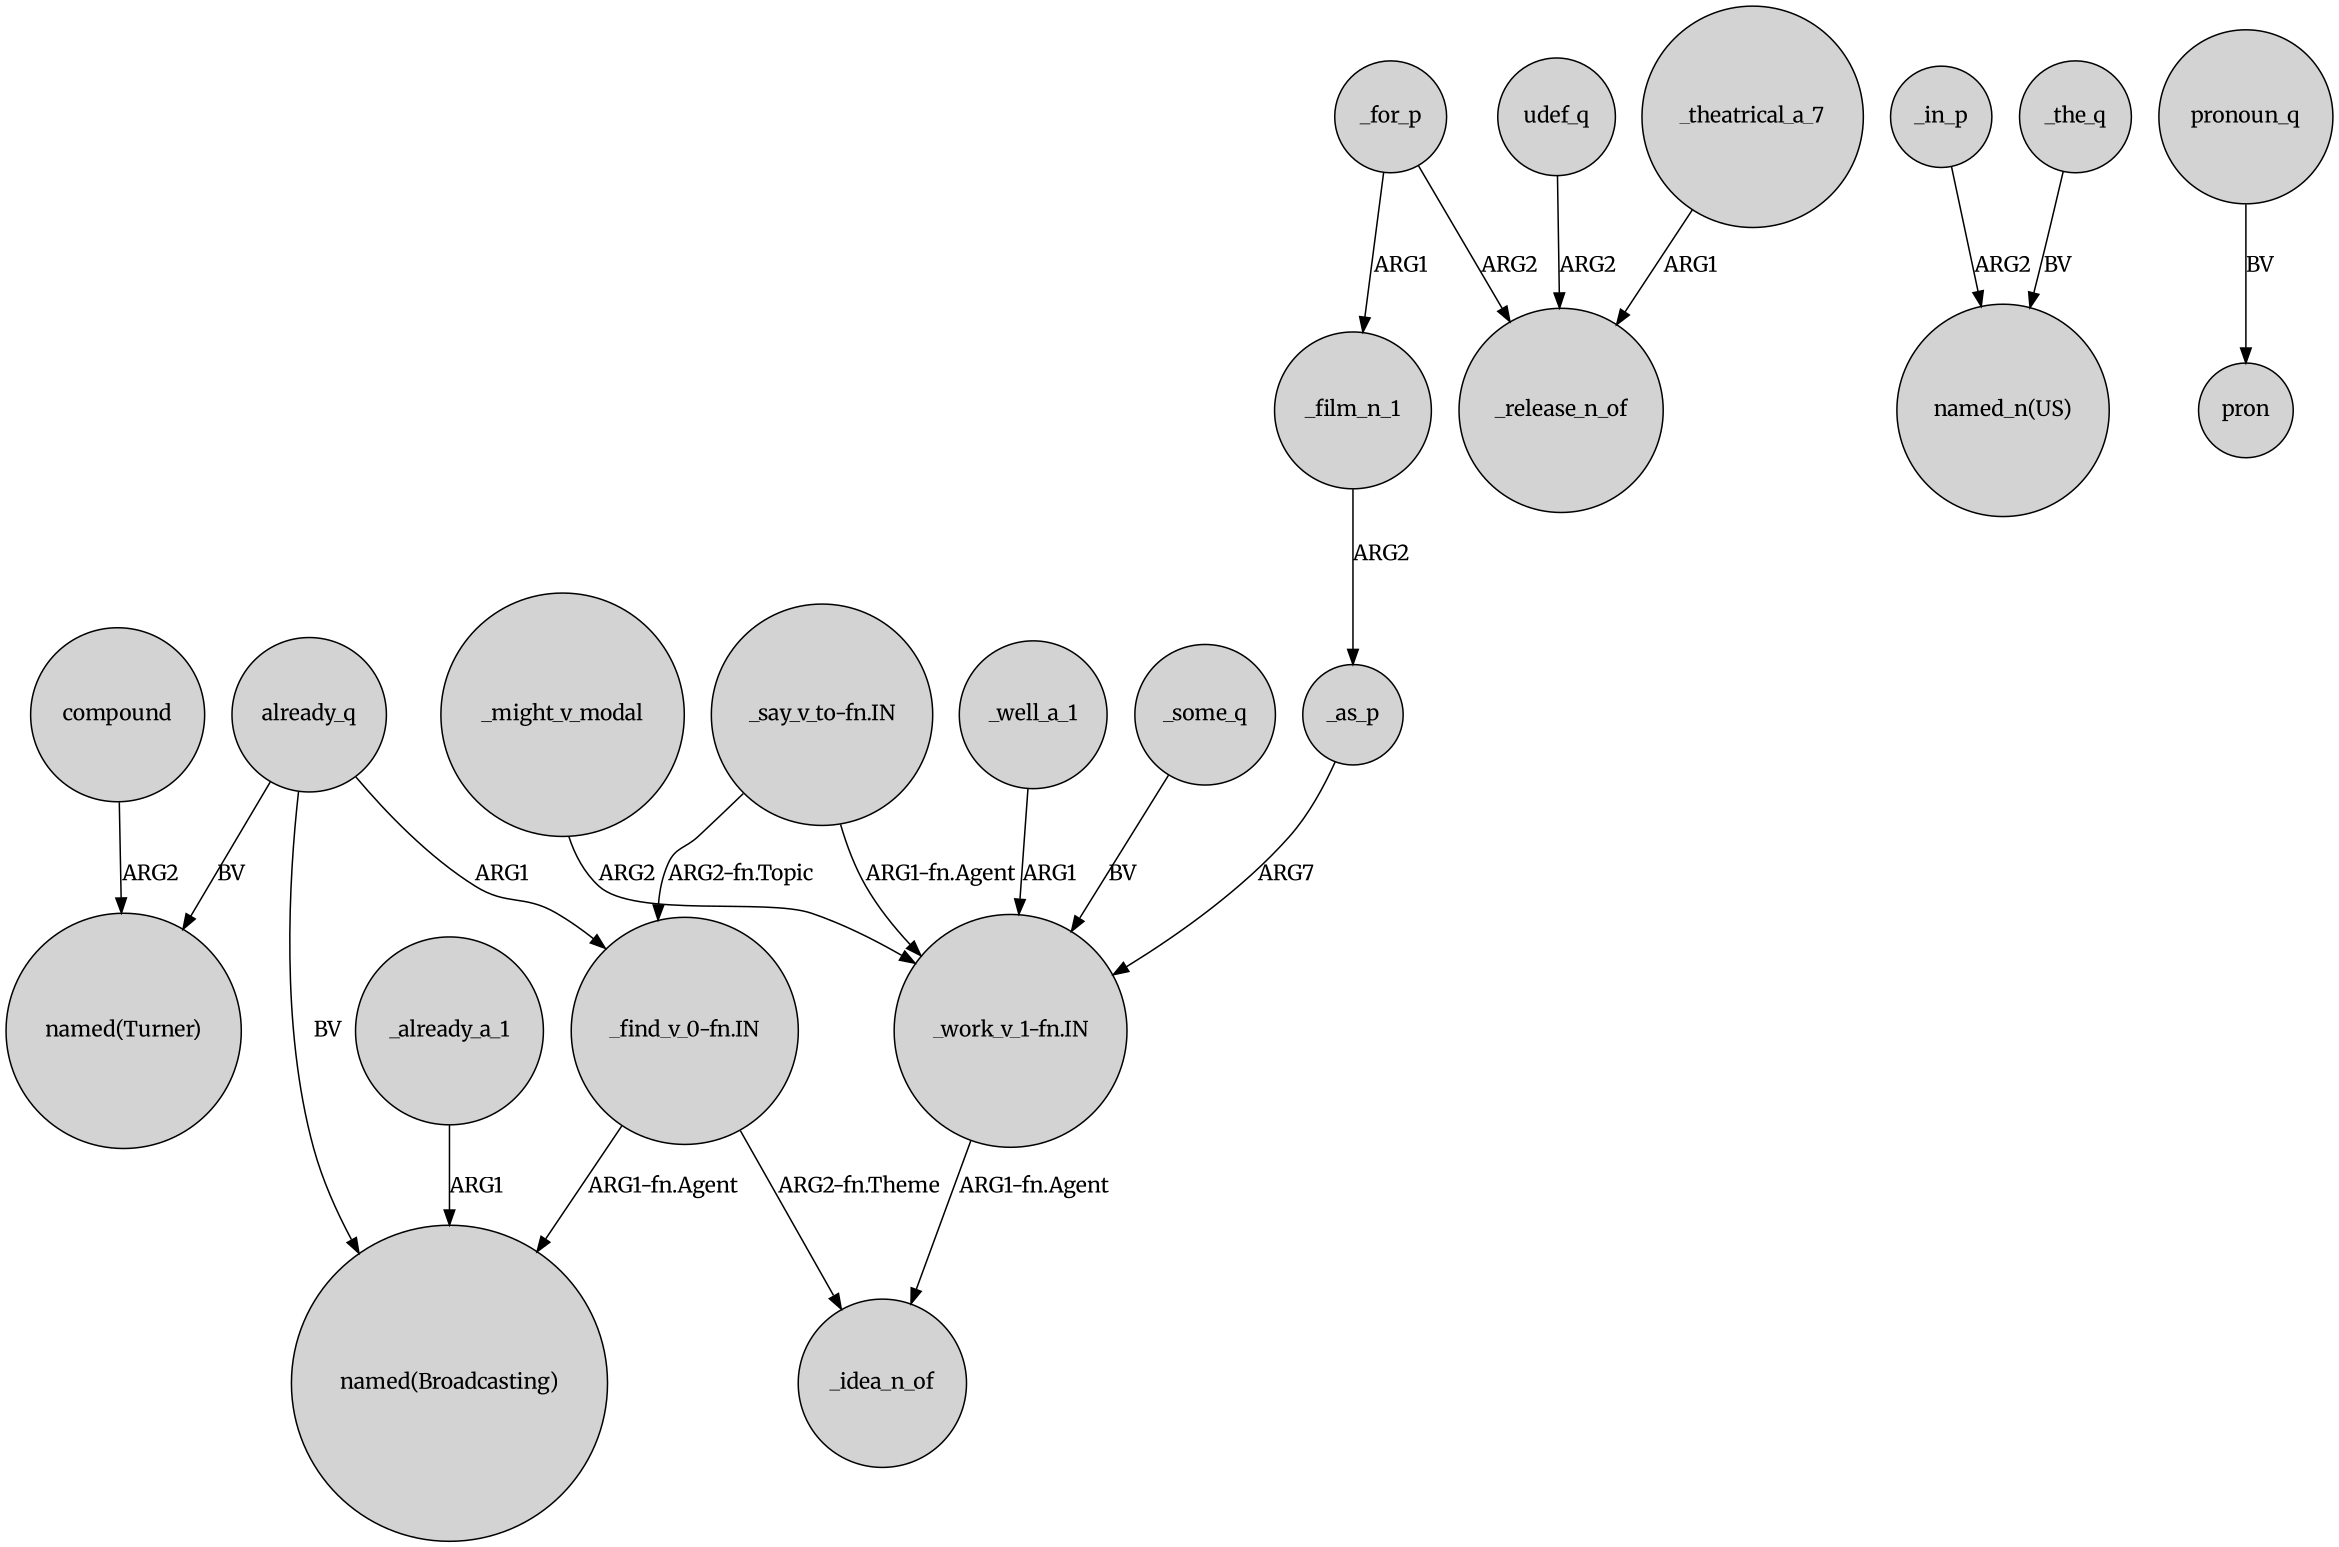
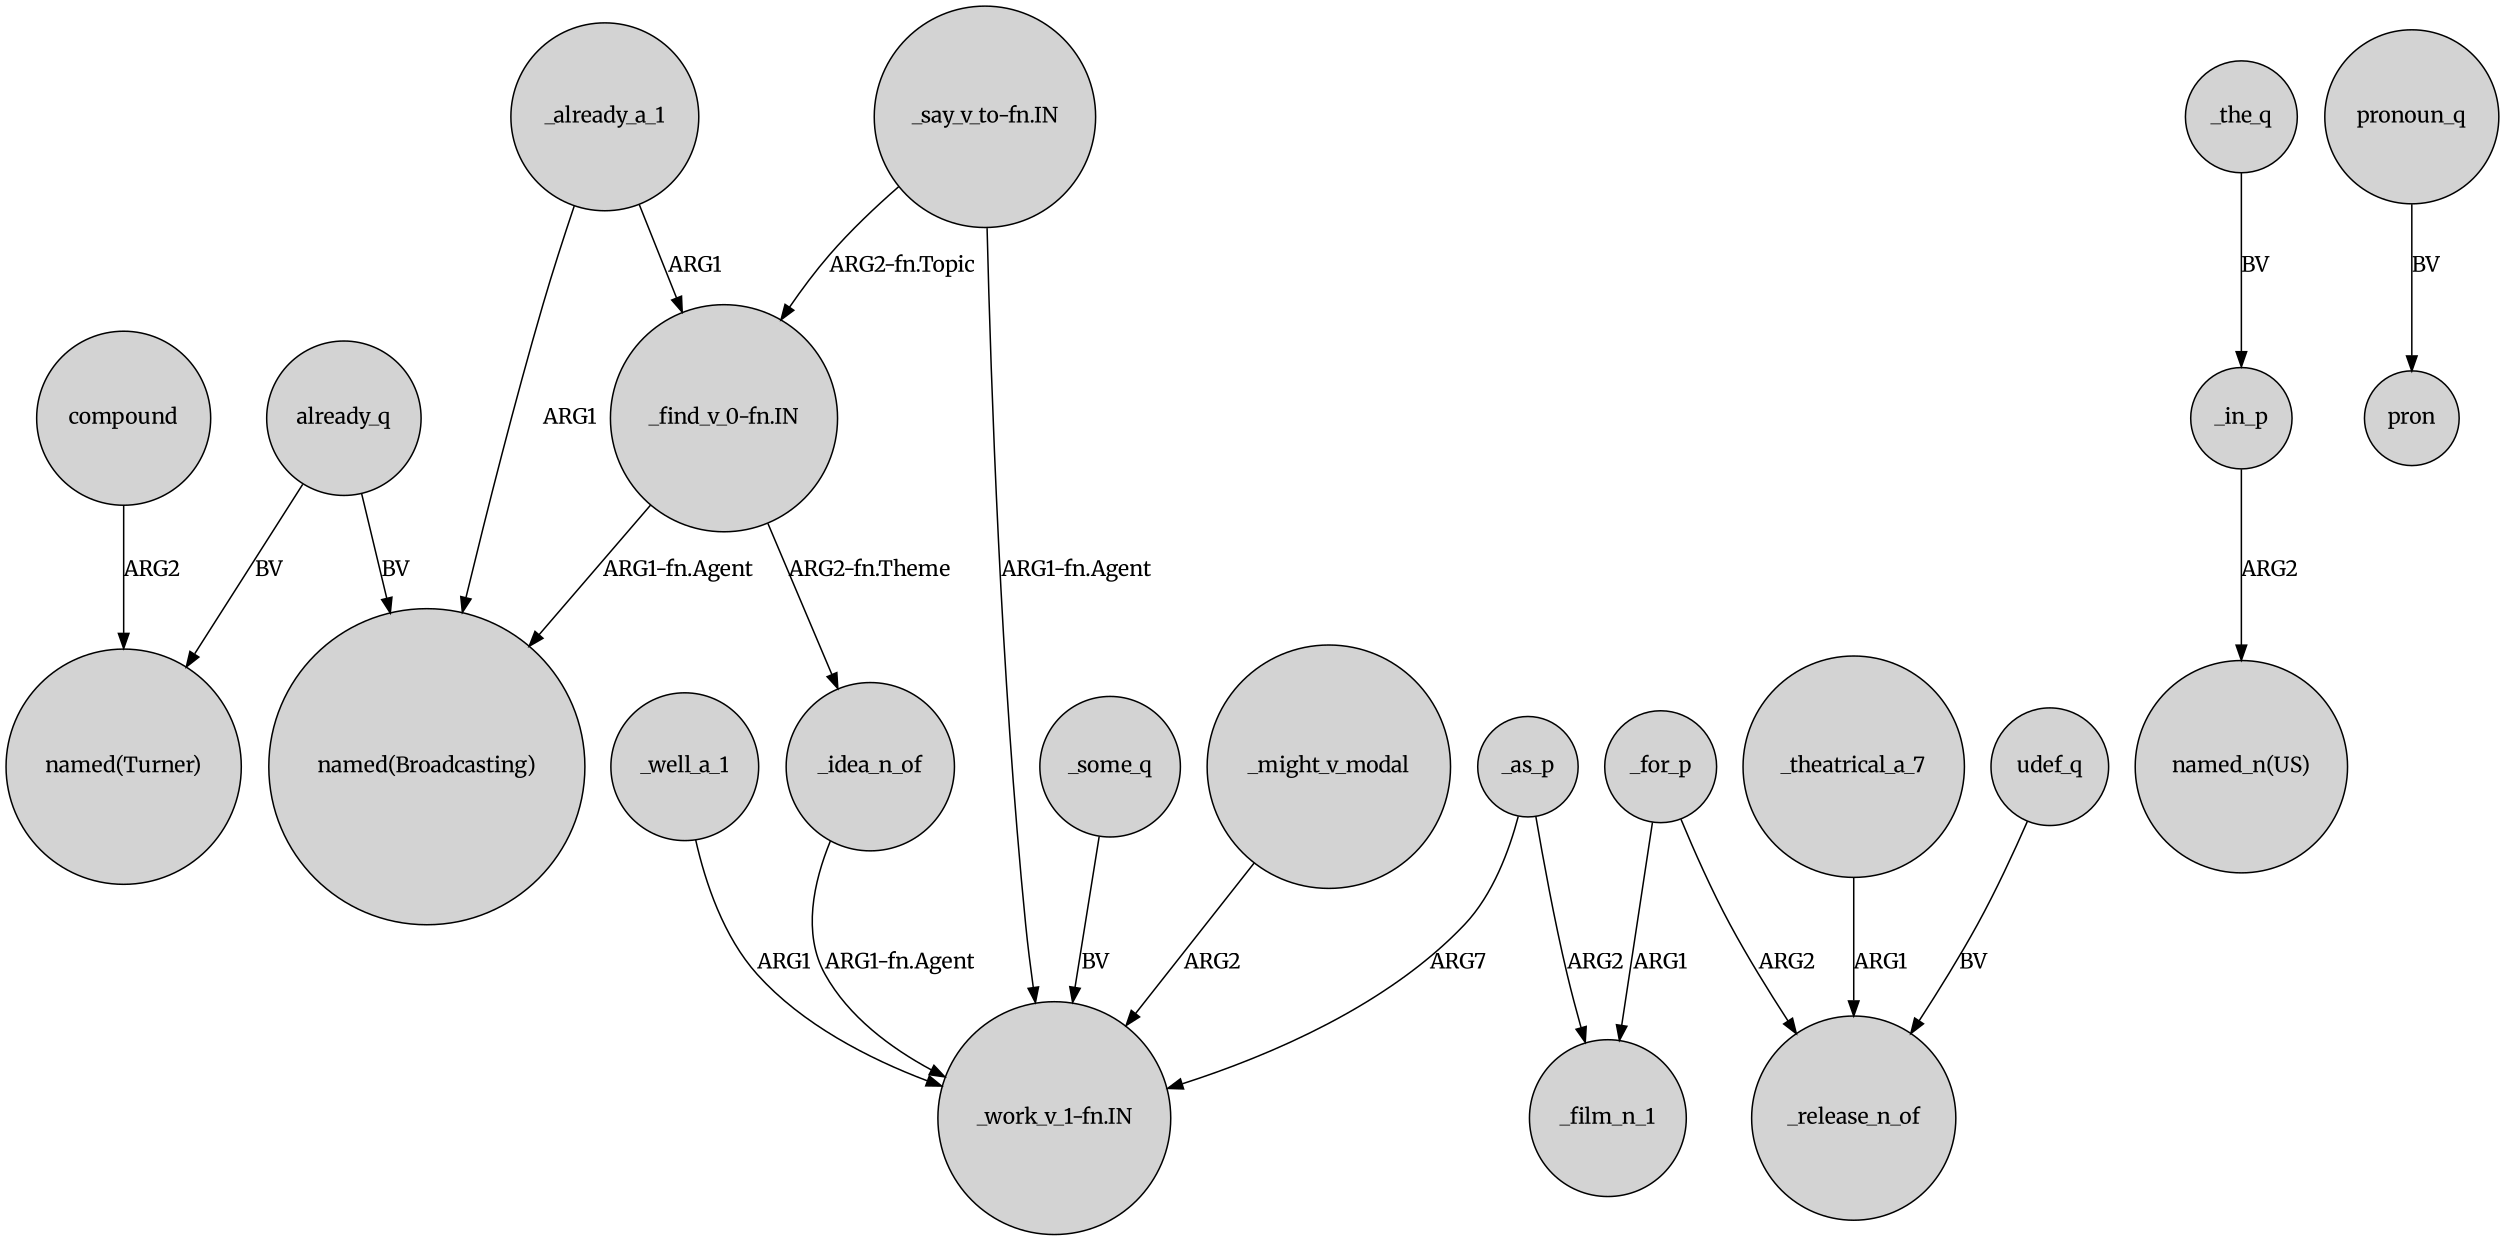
edge "_the_q" -> "named_n(US)": now "_the_q" -> "_in_p"
edge "udef_q" -> "_release_n_of": label "ARG2" -> "BV"
edge "_film_n_1" -> "_as_p": reversed
edge "already_q" -> "_find_v_0-fn.IN": now "_already_a_1" -> "_find_v_0-fn.IN"
edge "_work_v_1-fn.IN" -> "_idea_n_of": reversed
